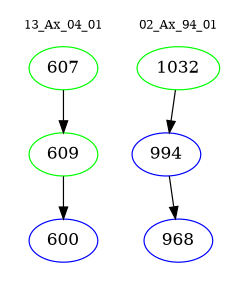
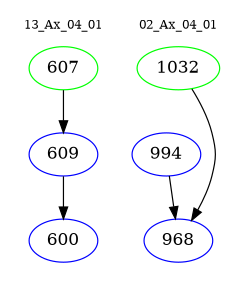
cluster "02_Ax_94_01": label "02_Ax_94_01" -> "02_Ax_04_01"
edge "1032" -> "994": now "1032" -> "968"
node "609": color green -> blue
